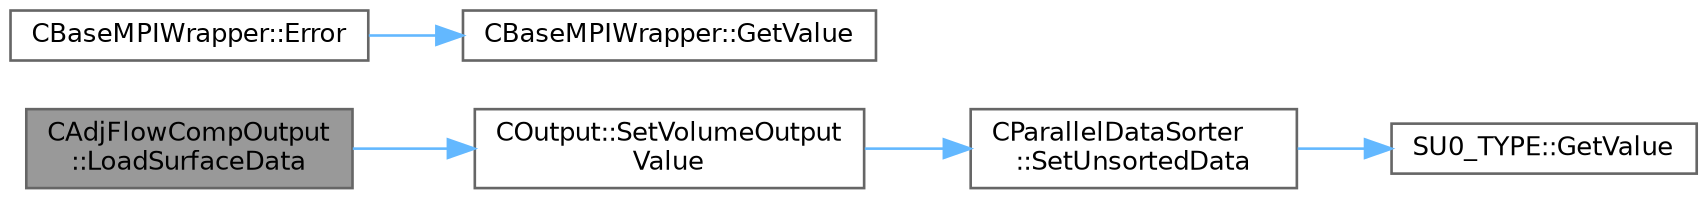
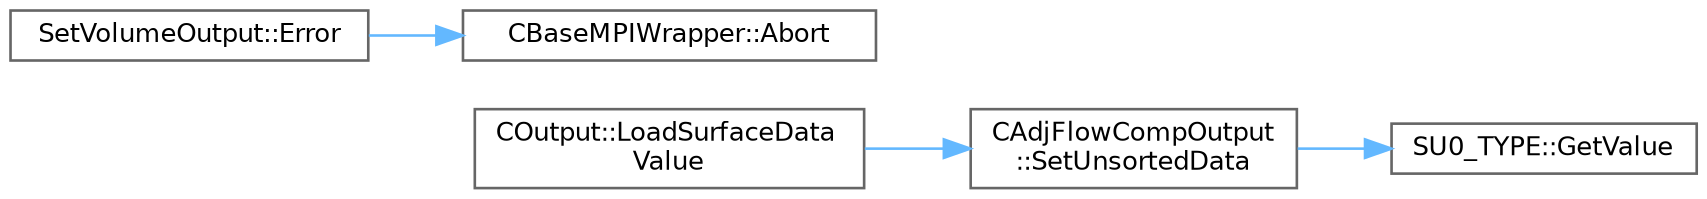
node "CBaseMPIWrapper::Error": label "CBaseMPIWrapper::Error" -> "SetVolumeOutput::Error"
node "CBaseMPIWrapper::GetValue": label "CBaseMPIWrapper::GetValue" -> "CBaseMPIWrapper::Abort"
node "CAdjFlowCompOutput ::LoadSurfaceData": removed
node "COutput::SetVolumeOutput Value": label "COutput::SetVolumeOutput Value" -> "COutput::LoadSurfaceData Value"
node "CParallelDataSorter ::SetUnsortedData": label "CParallelDataSorter ::SetUnsortedData" -> "CAdjFlowCompOutput ::SetUnsortedData"
